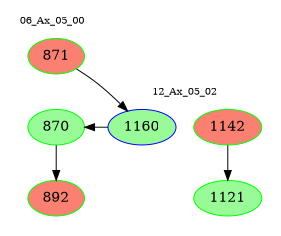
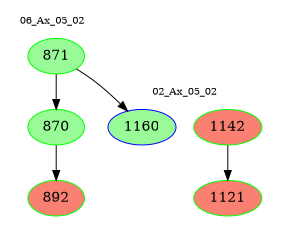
cluster "06_Ax_05_00": label "06_Ax_05_00" -> "06_Ax_05_02"
node "871": fillcolor salmon -> palegreen
cluster "12_Ax_05_02": label "12_Ax_05_02" -> "02_Ax_05_02"
edge "1160" -> "870": now "871" -> "870"
node "1121": fillcolor palegreen -> salmon
